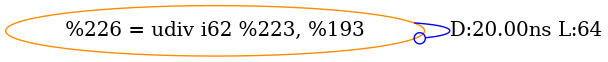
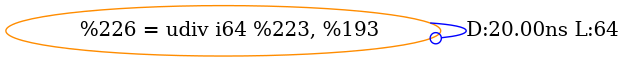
node "%226 = udiv i62 %223, %193": label "%226 = udiv i62 %223, %193" -> "%226 = udiv i64 %223, %193"
